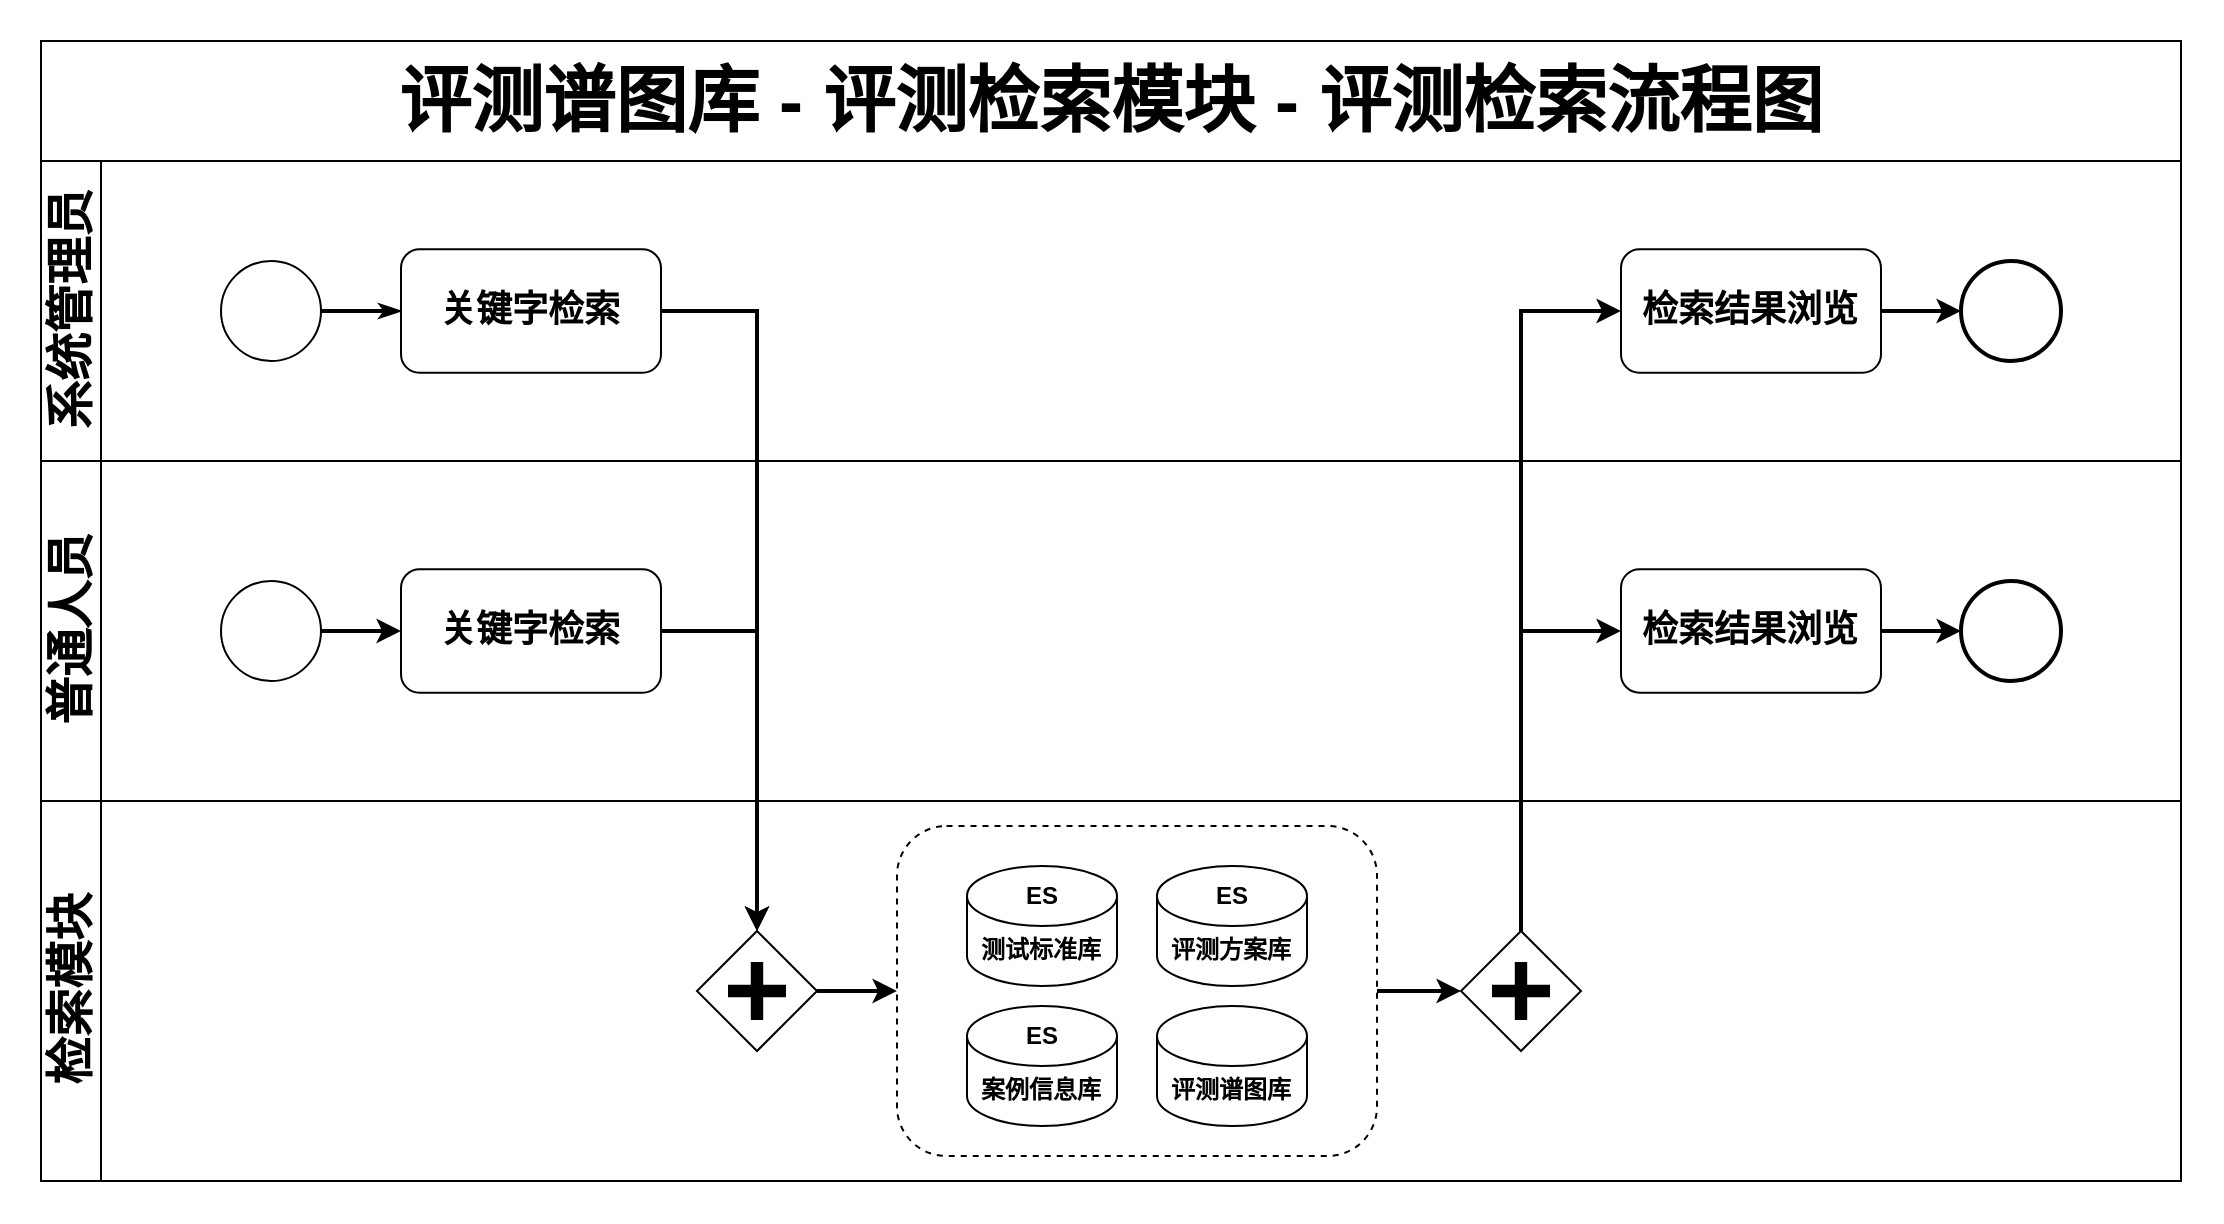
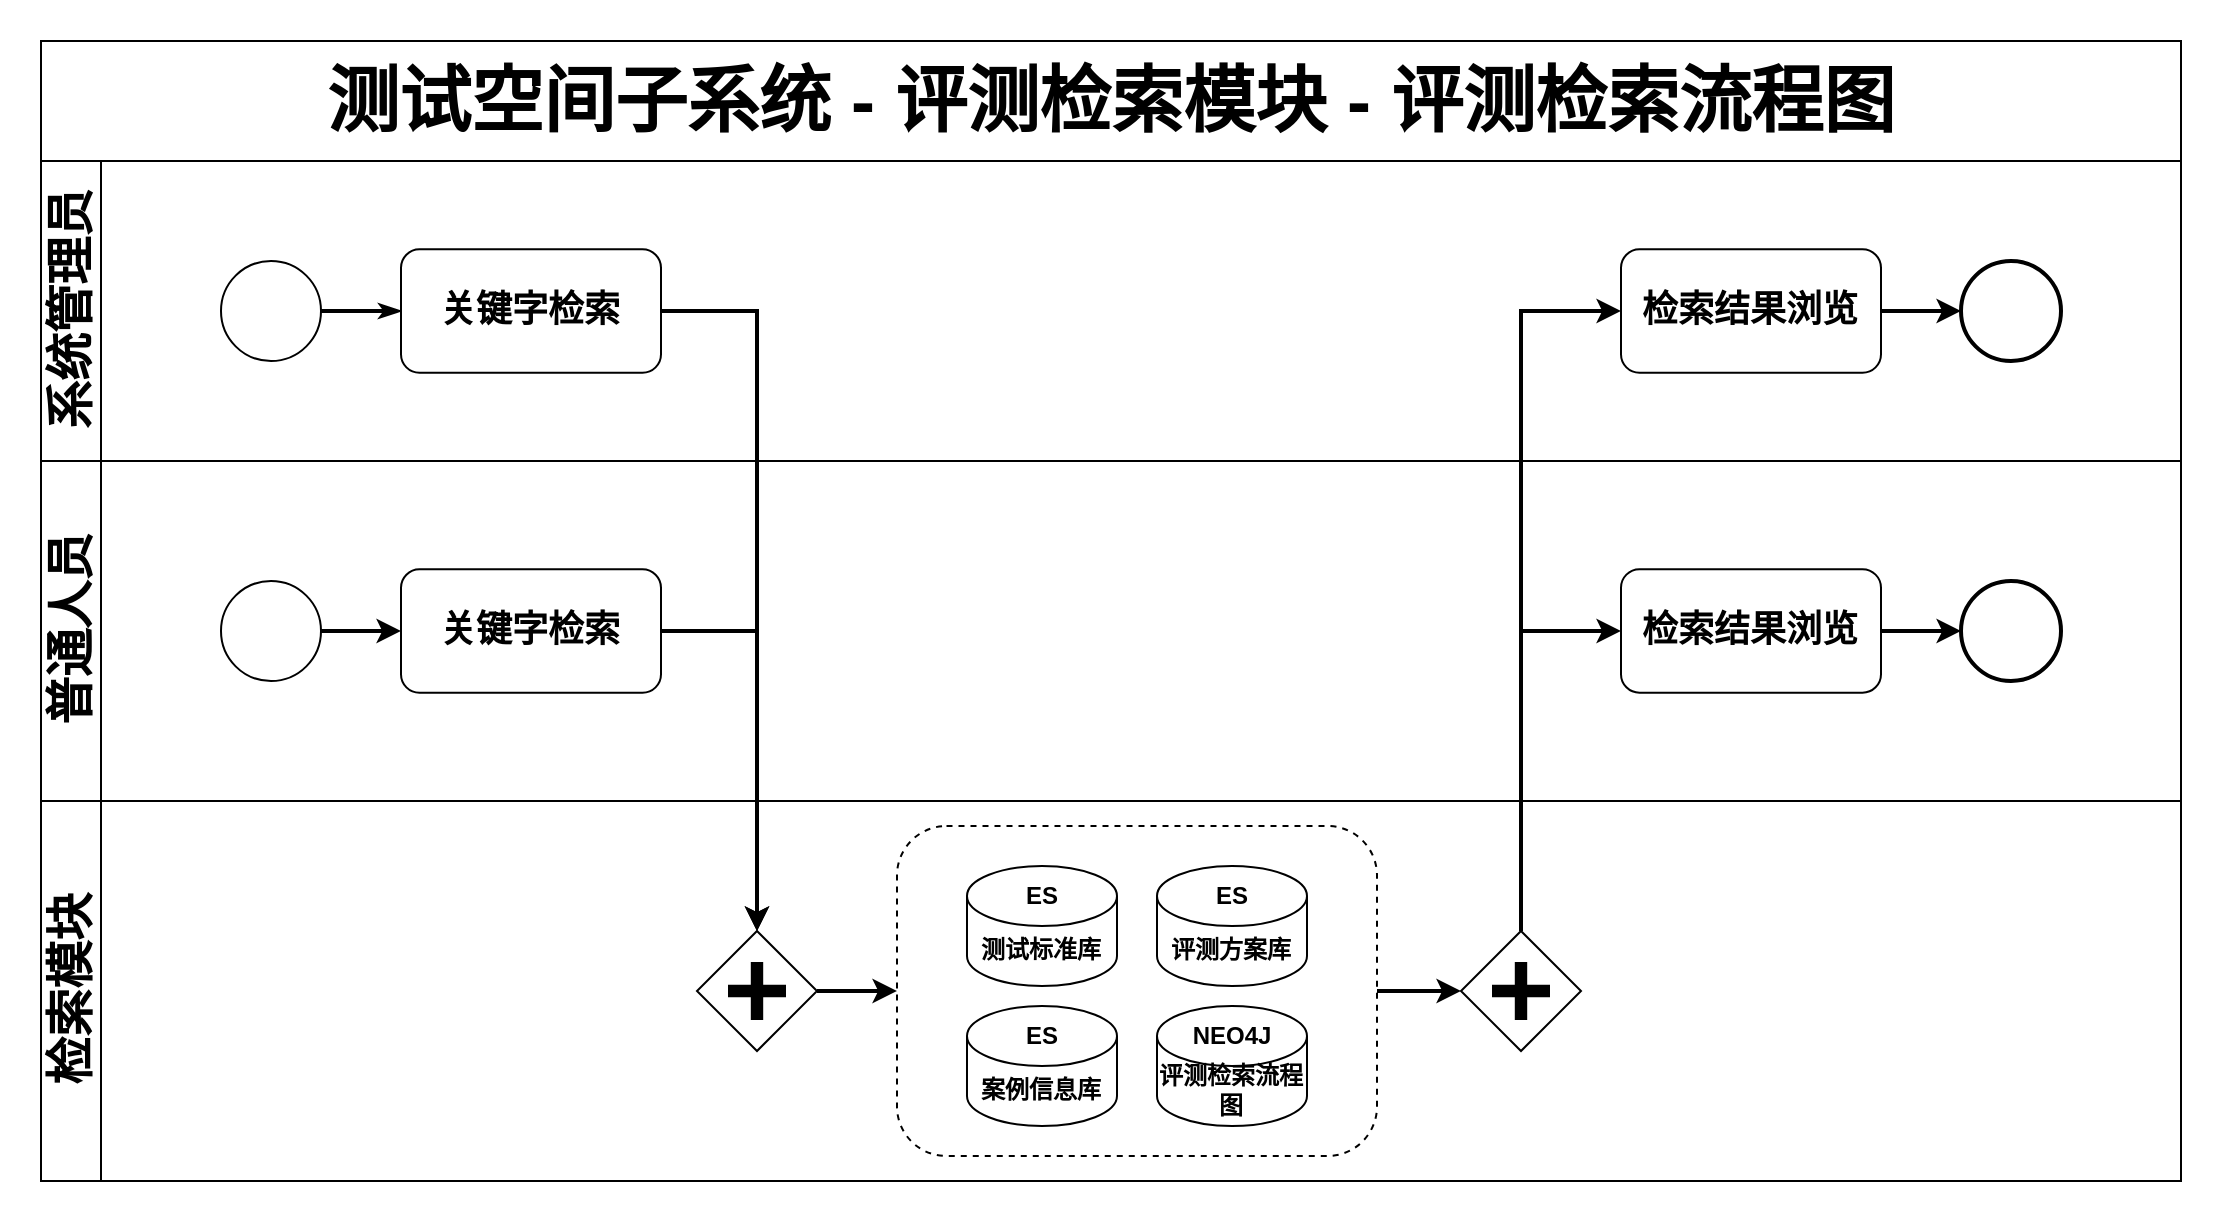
node "评测谱图库 - 评测检索模块 - 评测检索流程图": label "评测谱图库 - 评测检索模块 - 评测检索流程图" -> "测试空间子系统 - 评测检索模块 - 评测检索流程图"
node "NEO4J": added
node "评测谱图库": label "评测谱图库" -> "评测检索流程图"
